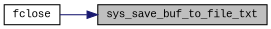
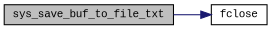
edge "fclose" -> "sys_save_buf_to_file_txt": reversed
